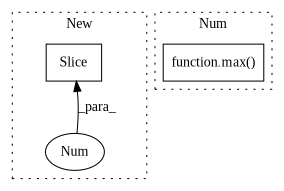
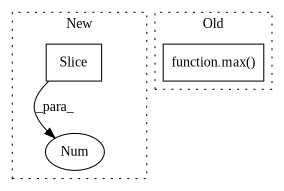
cluster "Num": label "Num" -> "Old"
edge "Num" -> "Slice": reversed
